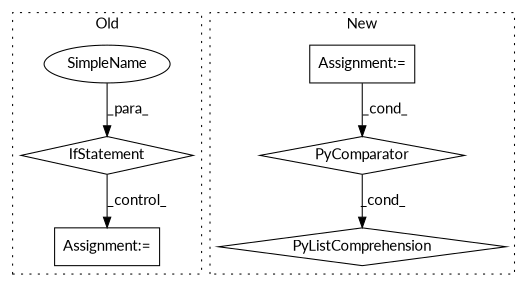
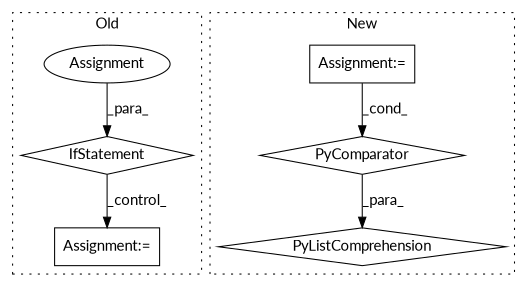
node "SimpleName": label "SimpleName" -> "Assignment"
edge "PyComparator" -> "PyListComprehension": label "_cond_" -> "_para_"
